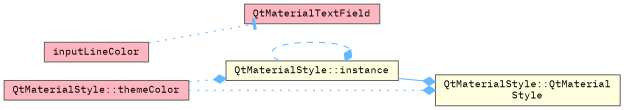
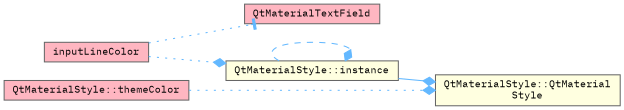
edge "QtMaterialStyle::themeColor" -> "QtMaterialStyle::instance": now "inputLineColor" -> "QtMaterialStyle::instance"
